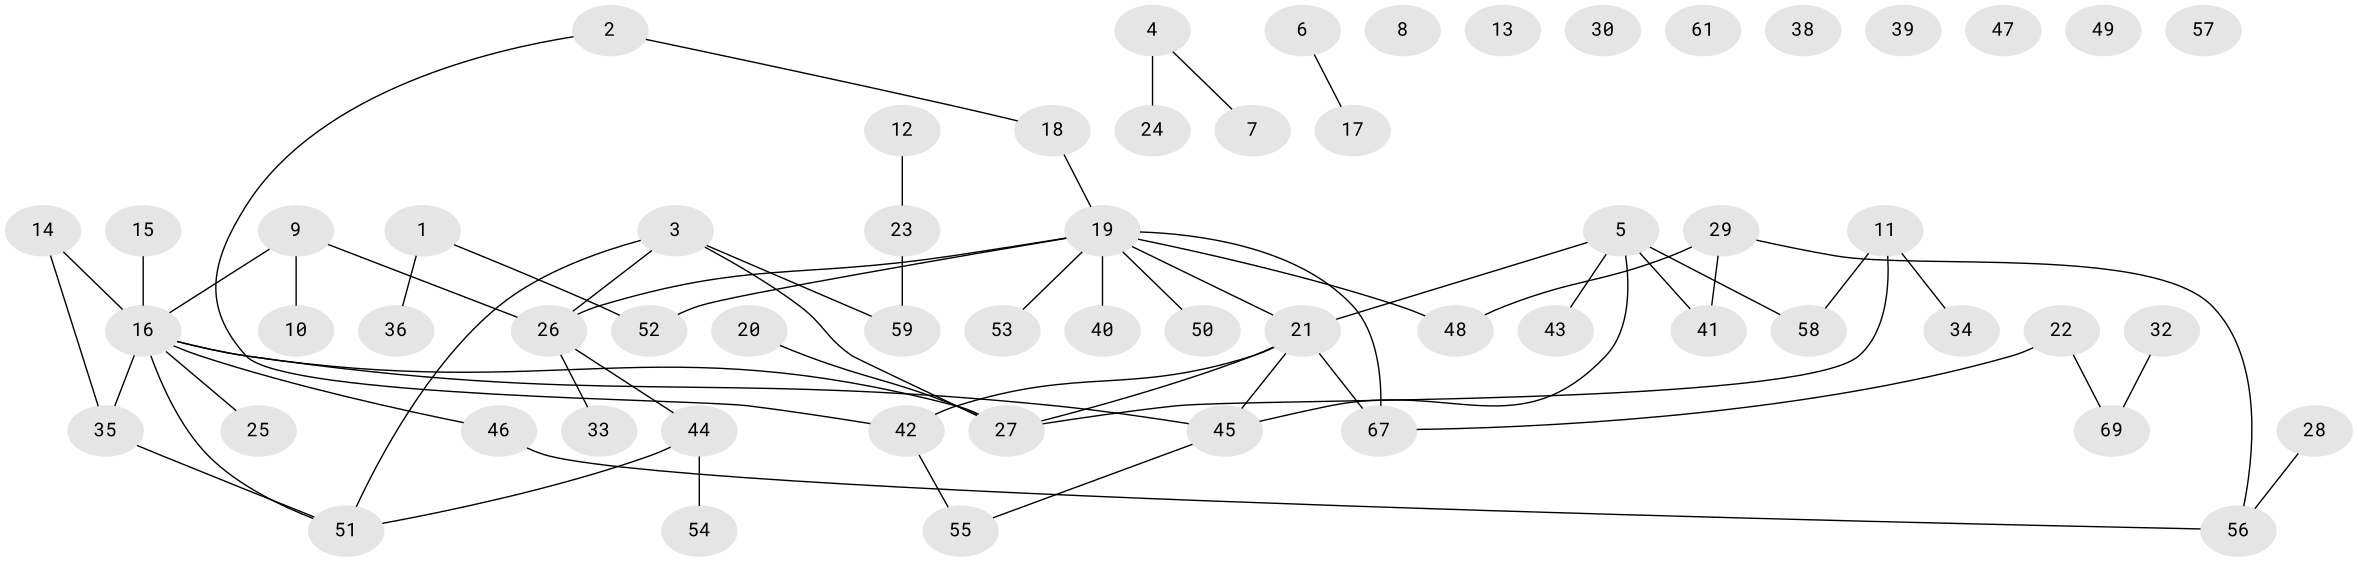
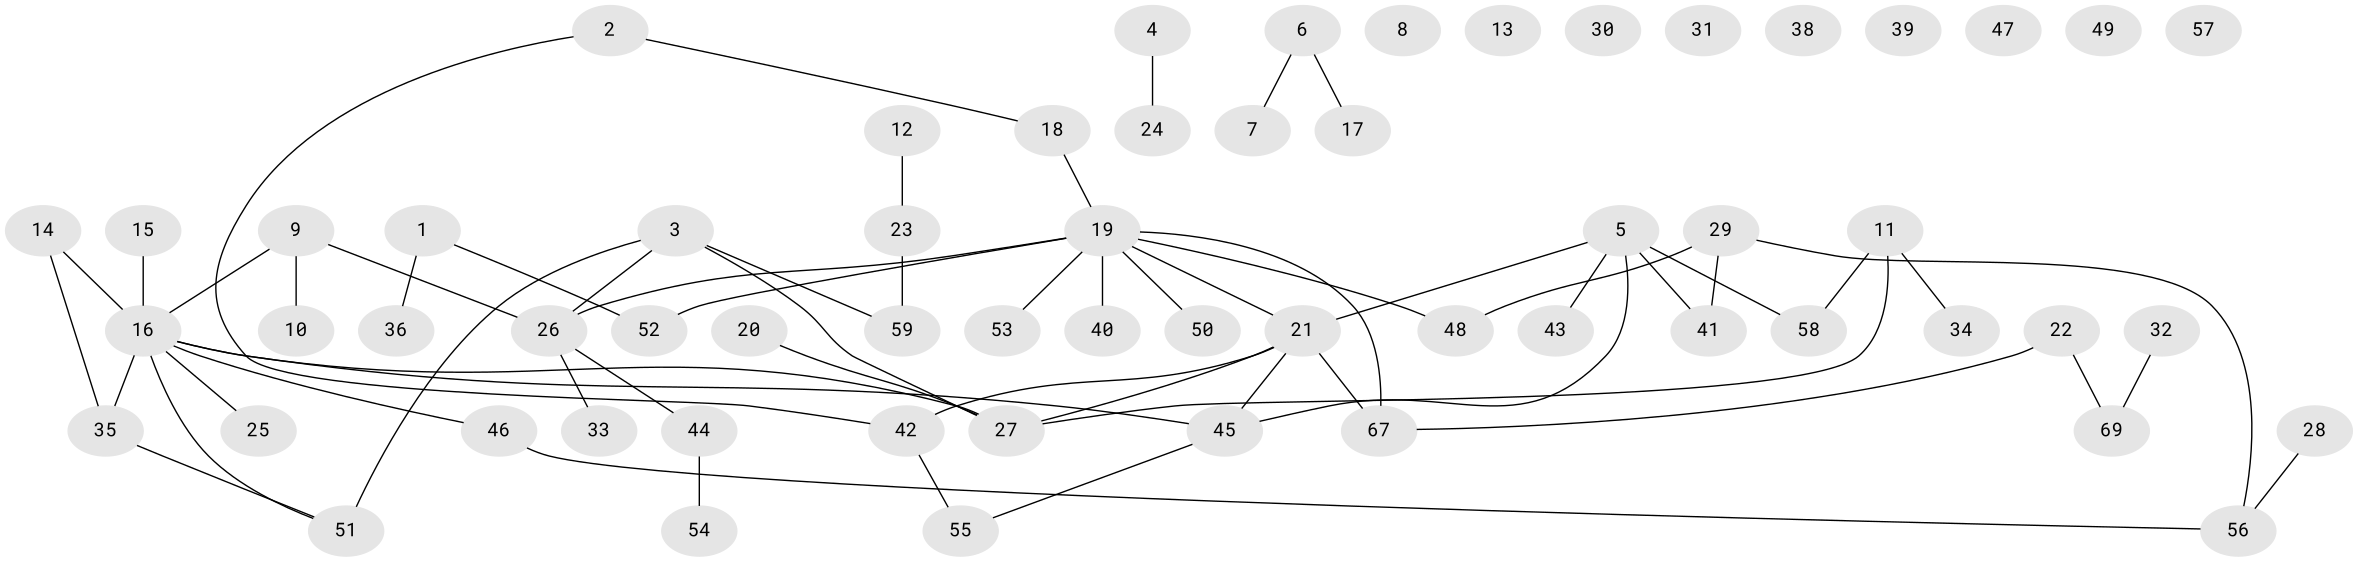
node "61": label "61" -> "31"
edge "4" -- "7": now "6" -- "7"
edge "44" -- "51": removed
